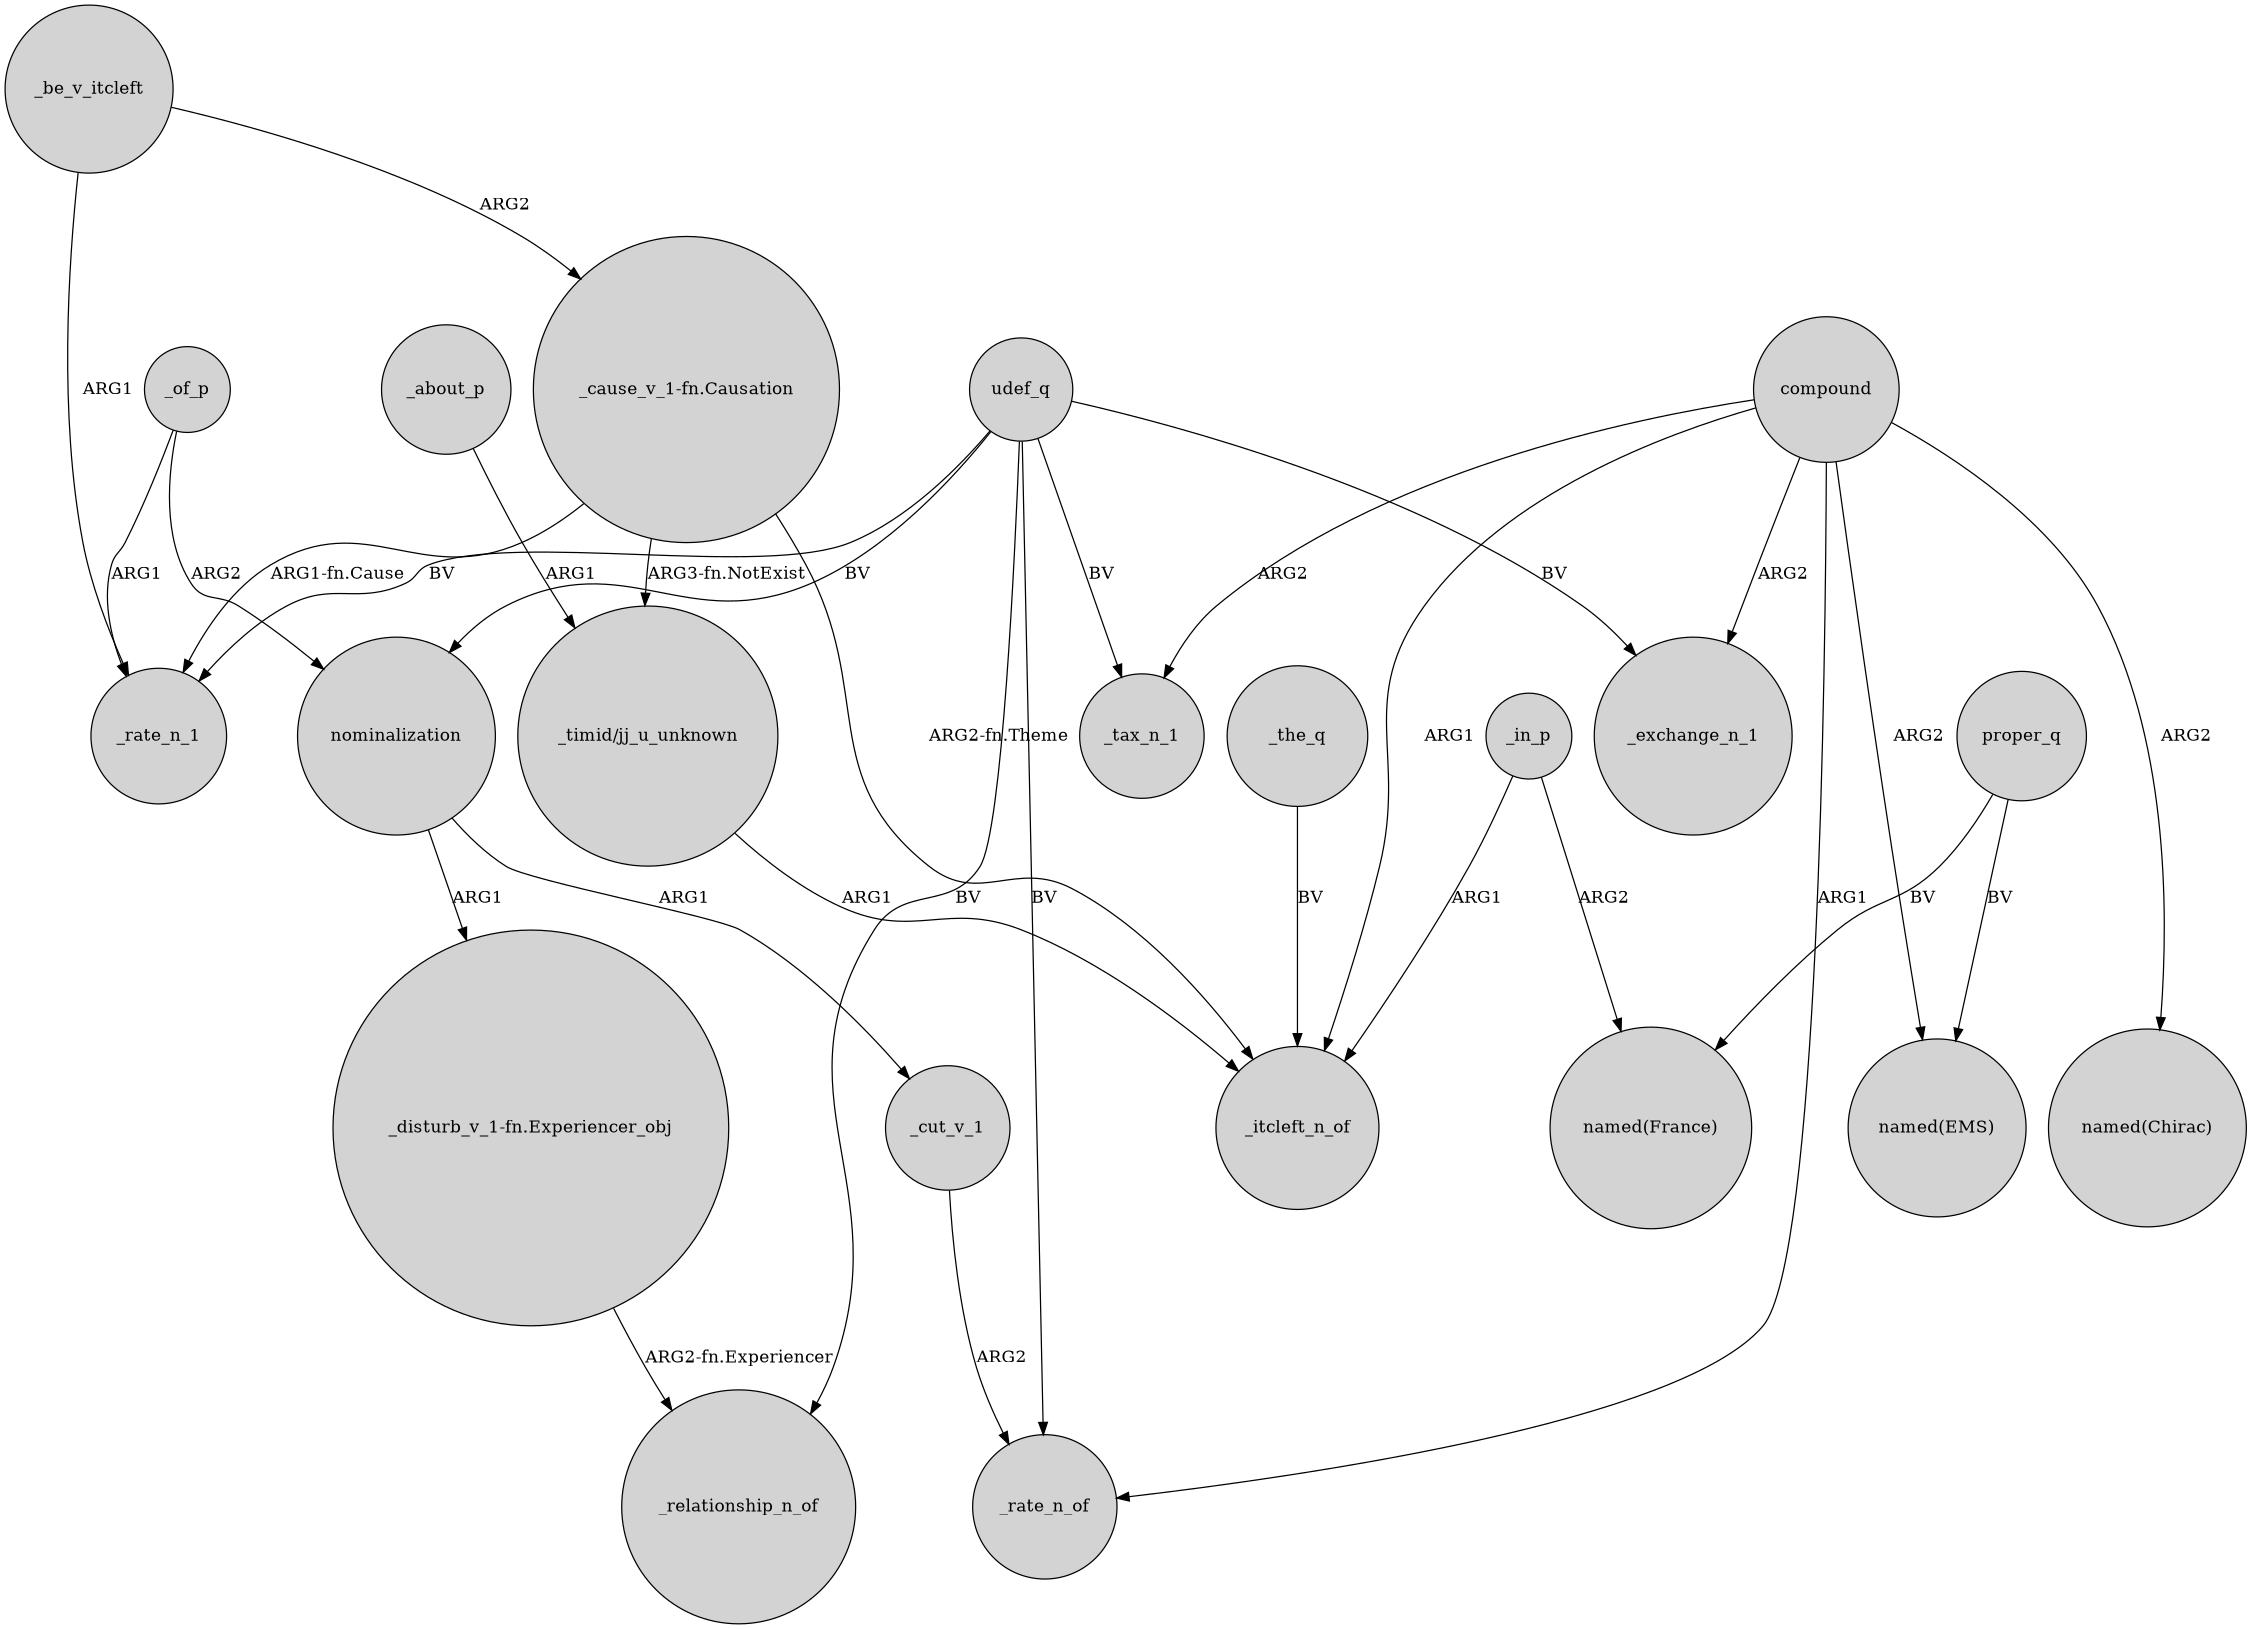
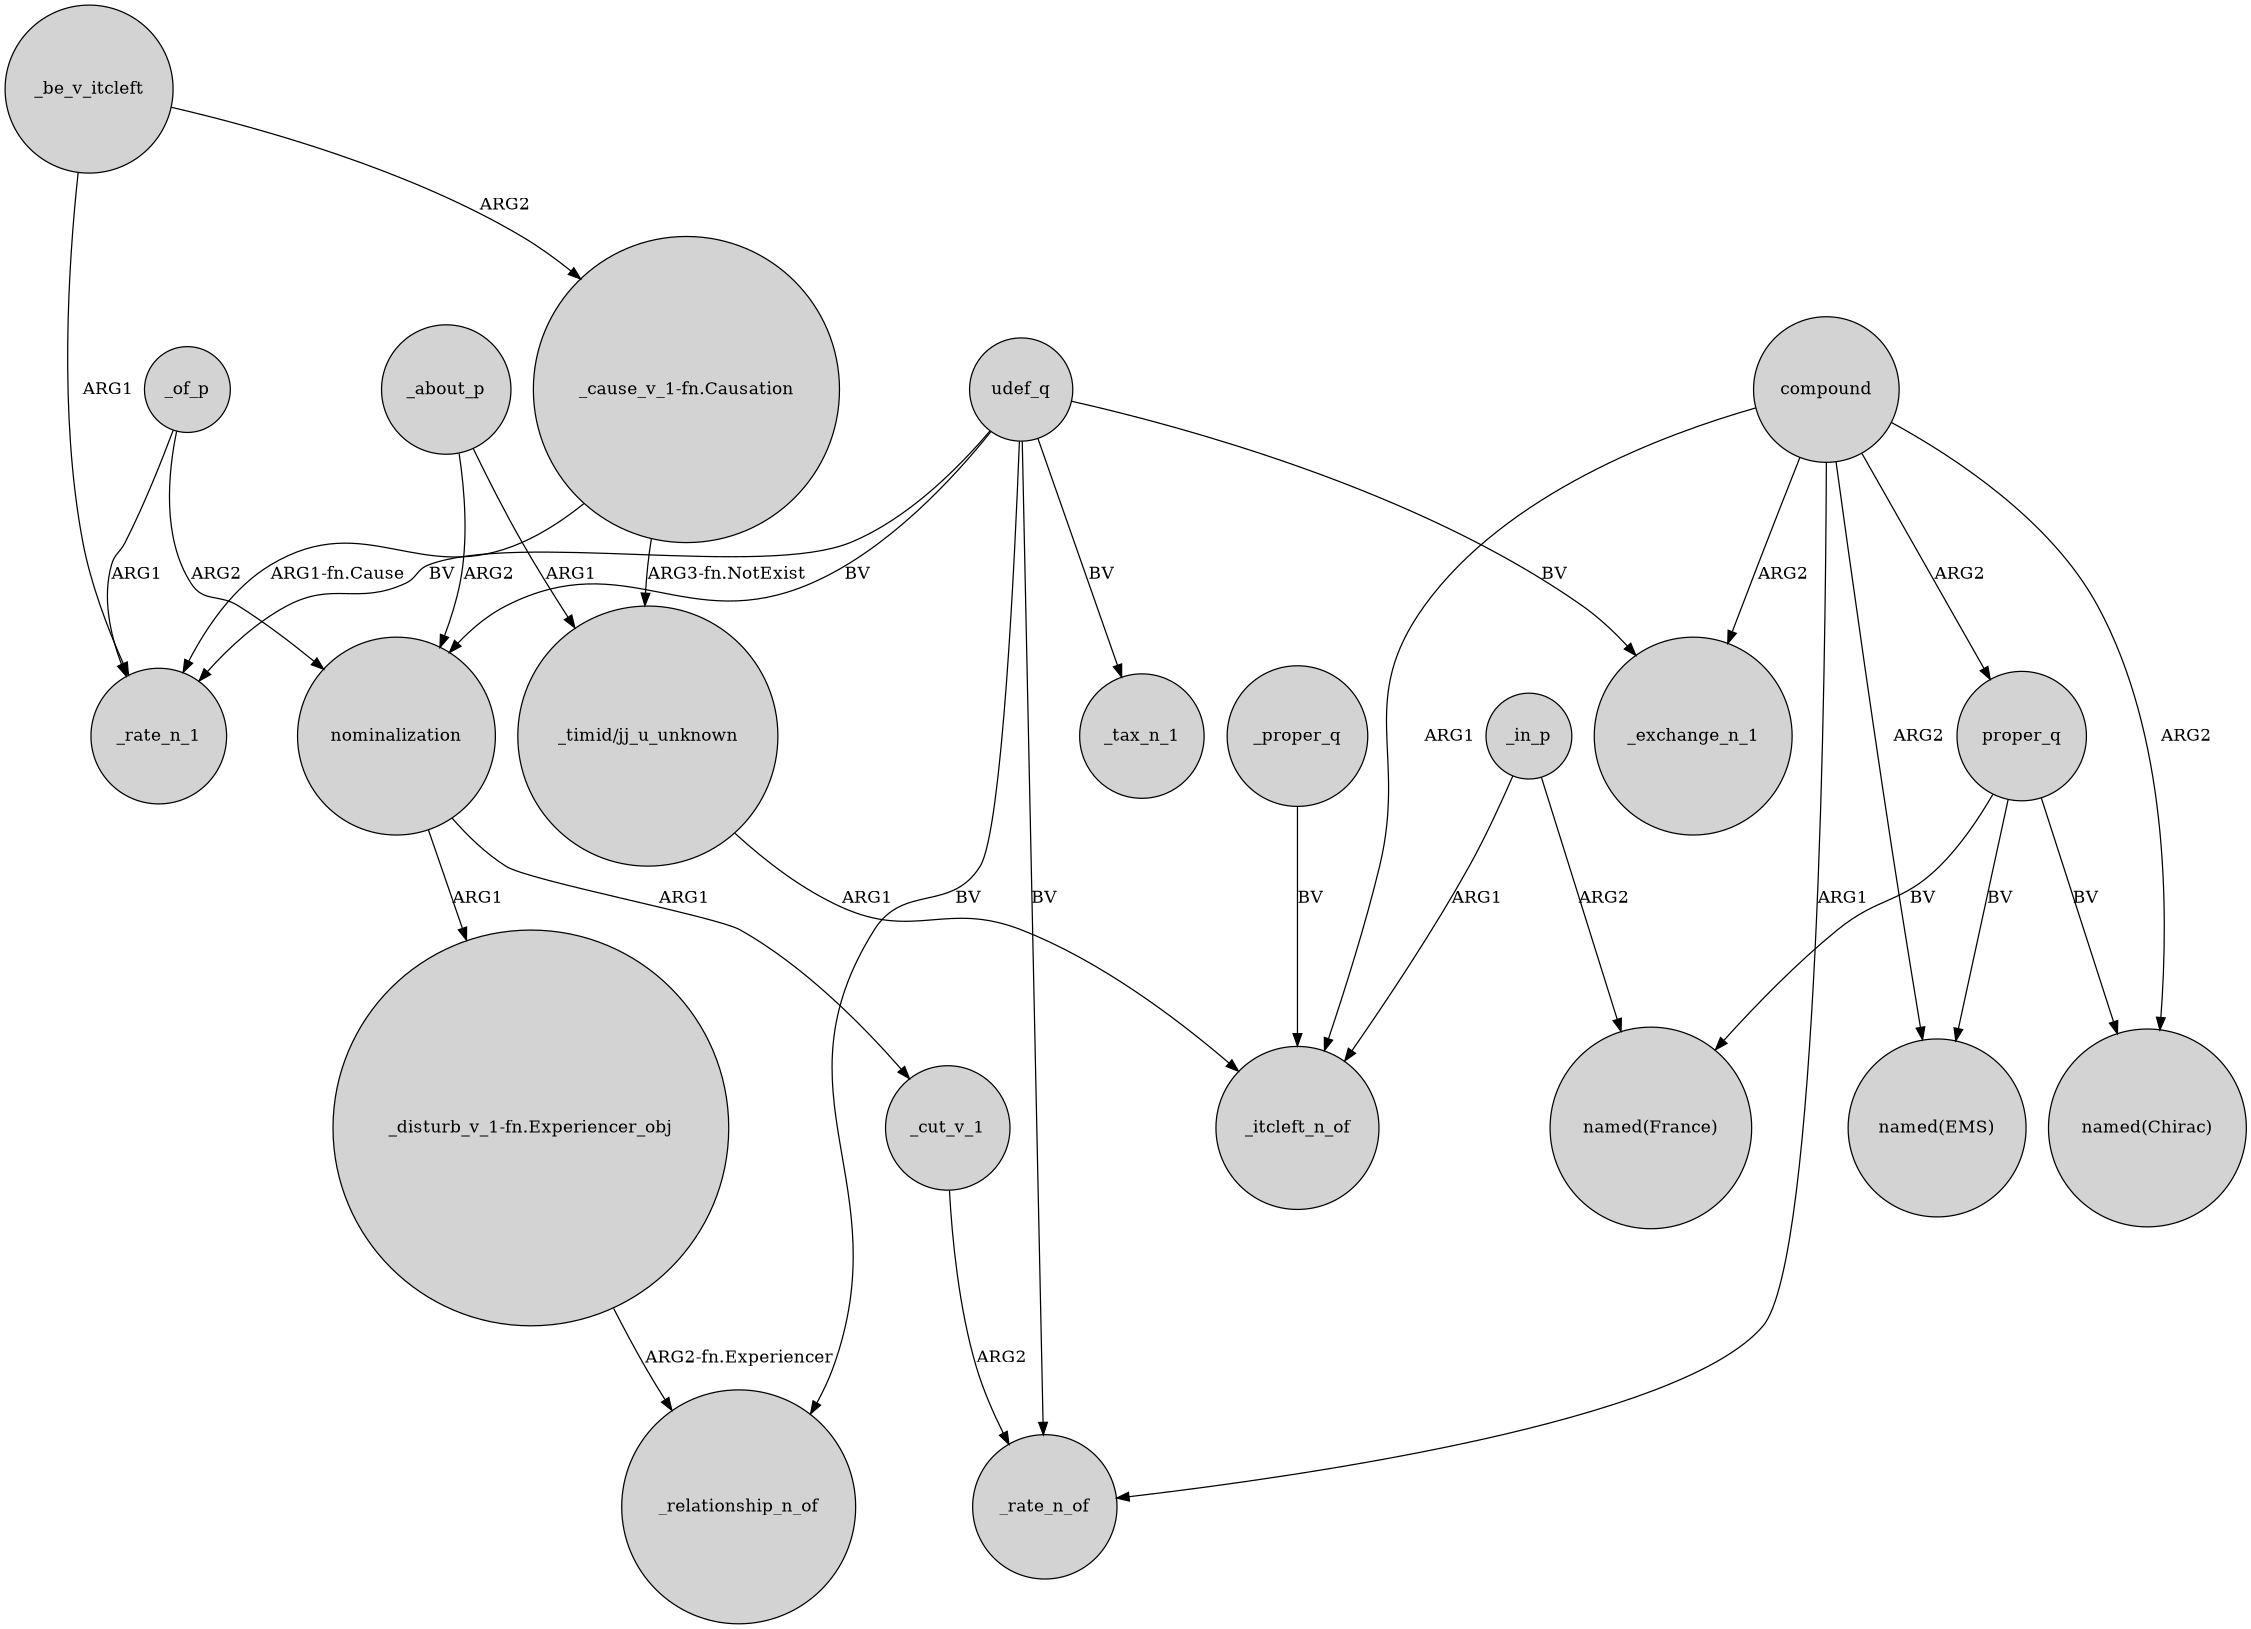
edge "compound" -> "_tax_n_1": now "compound" -> "proper_q"
edge "_about_p" -> "nominalization": added, label "ARG2"
node "_the_q": label "_the_q" -> "_proper_q"
edge "_cause_v_1-fn.Causation" -> "_itcleft_n_of": removed, label "ARG2-fn.Theme"
edge "proper_q" -> "named(Chirac)": added, label "BV"
